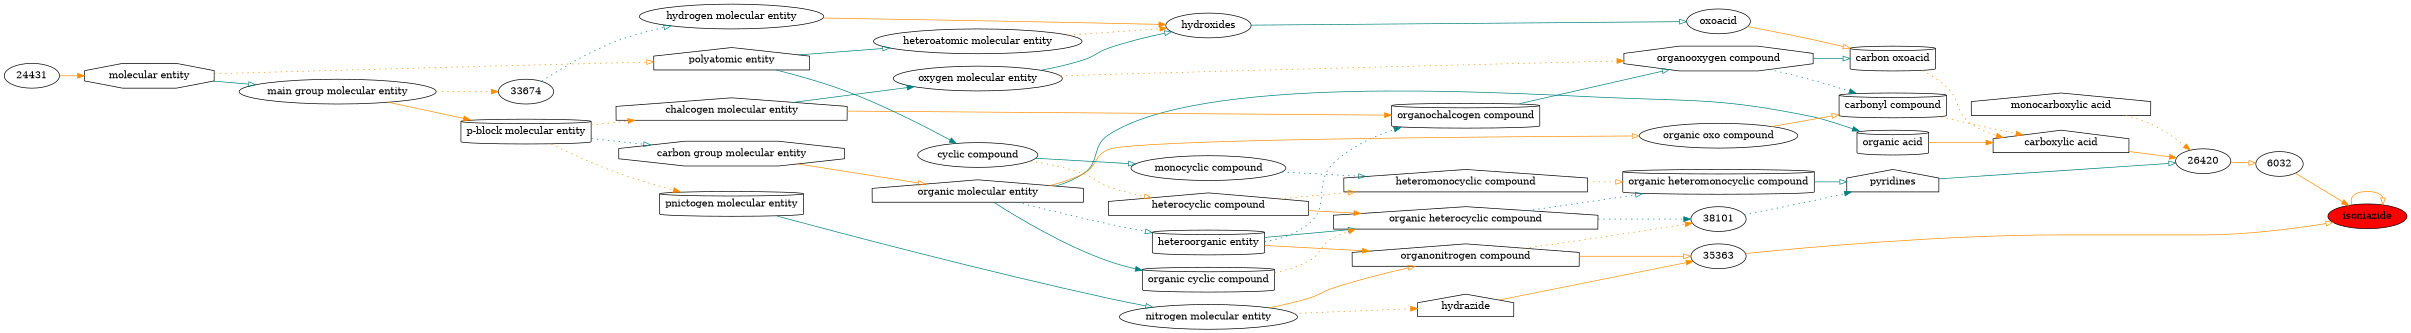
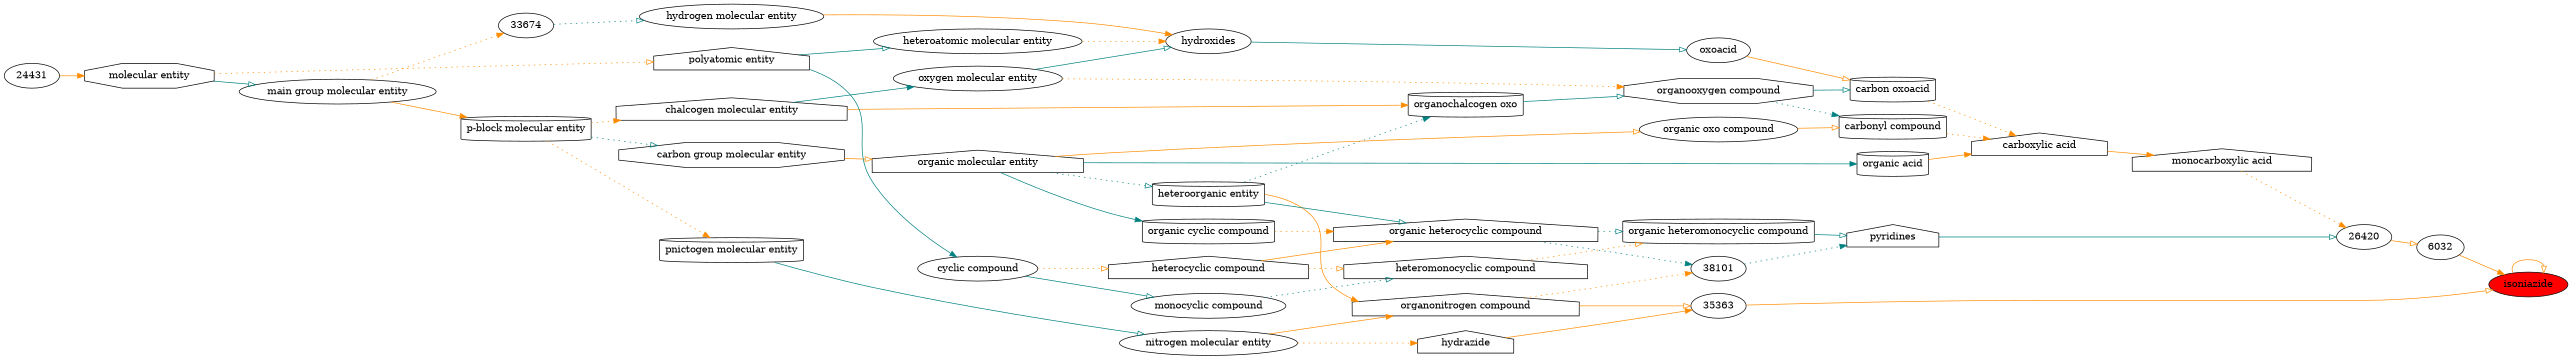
node "organochalcogen compound": label "organochalcogen compound" -> "organochalcogen oxo"
edge "carboxylic acid" -> "26420": now "carboxylic acid" -> "monocarboxylic acid"
edge "nitrogen molecular entity" -> "organonitrogen compound": arrowhead onormal -> normal
